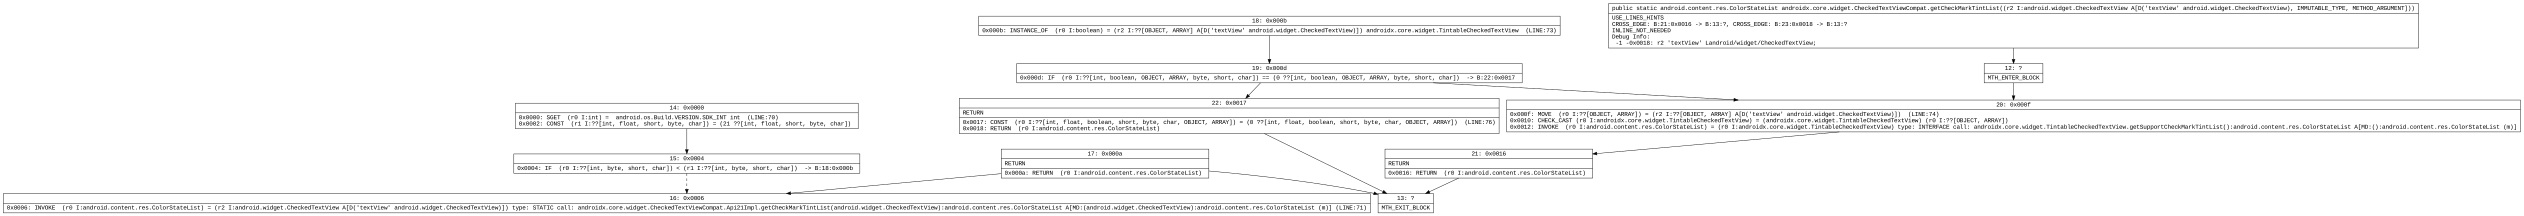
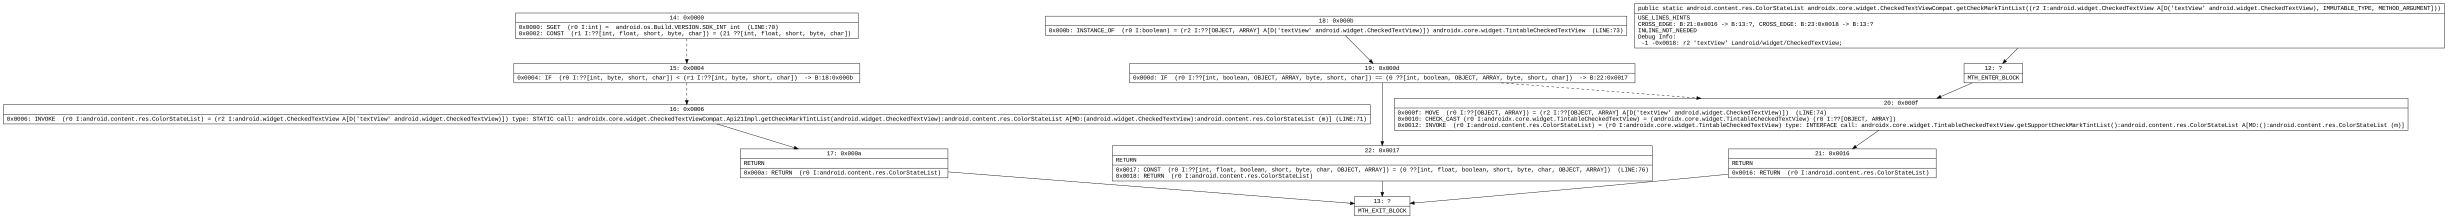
edge "19: 0x000d" -> "20: 0x000f": style solid -> dashed
edge "14: 0x0000" -> "15: 0x0004": style solid -> dashed
edge "17: 0x000a" -> "16: 0x0006": reversed
